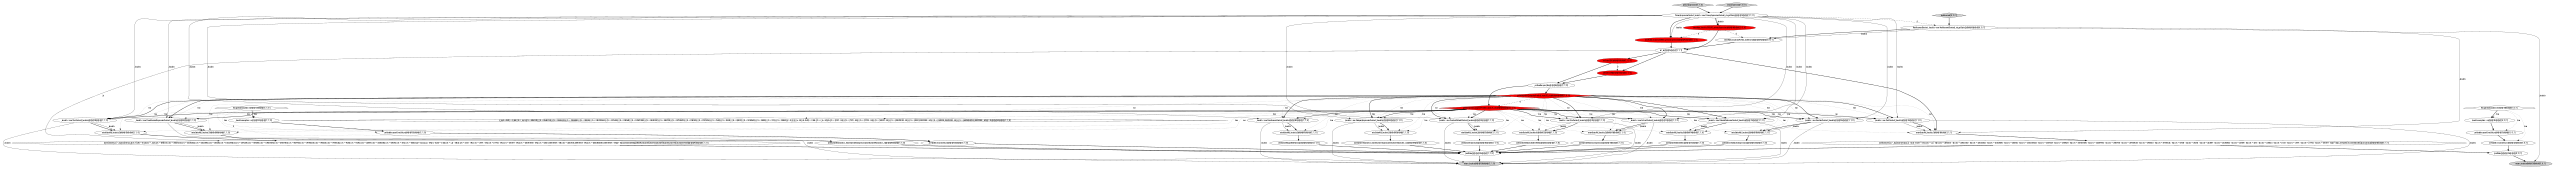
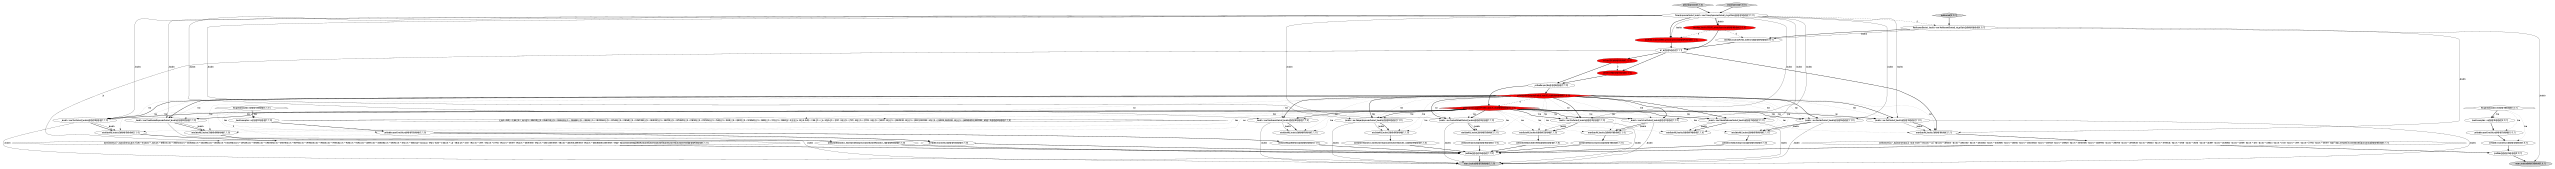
edge "enterOuterAlt(_localctx,9)@@@81@@@['1', '1', '0']" -> "{setState(581)qualifiedName()}@@@82@@@['1', '1', '0']": now "_errHandler.reportError(this,re)@@@102@@@['1', '1', '0']" -> "{setState(581)qualifiedName()}@@@82@@@['1', '1', '0']"
node "{setState(580)identifier()}@@@75@@@['1', '1', '0']": removed
